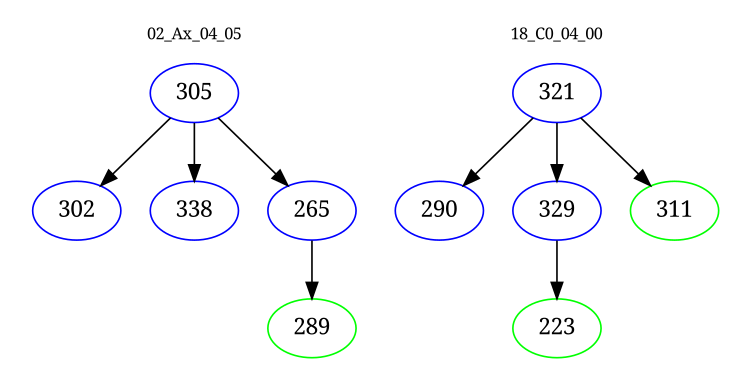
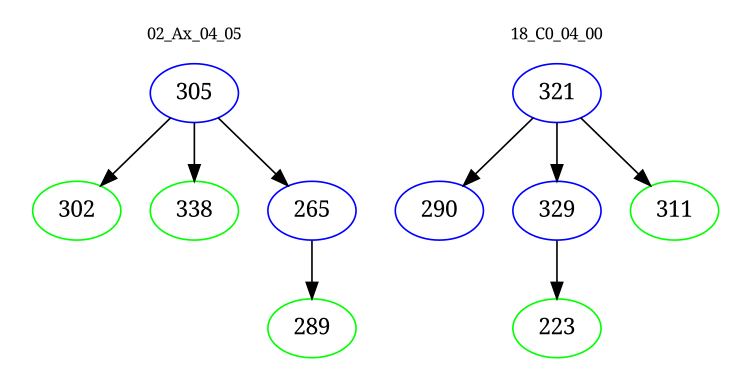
node "302": color blue -> green
node "338": color blue -> green
